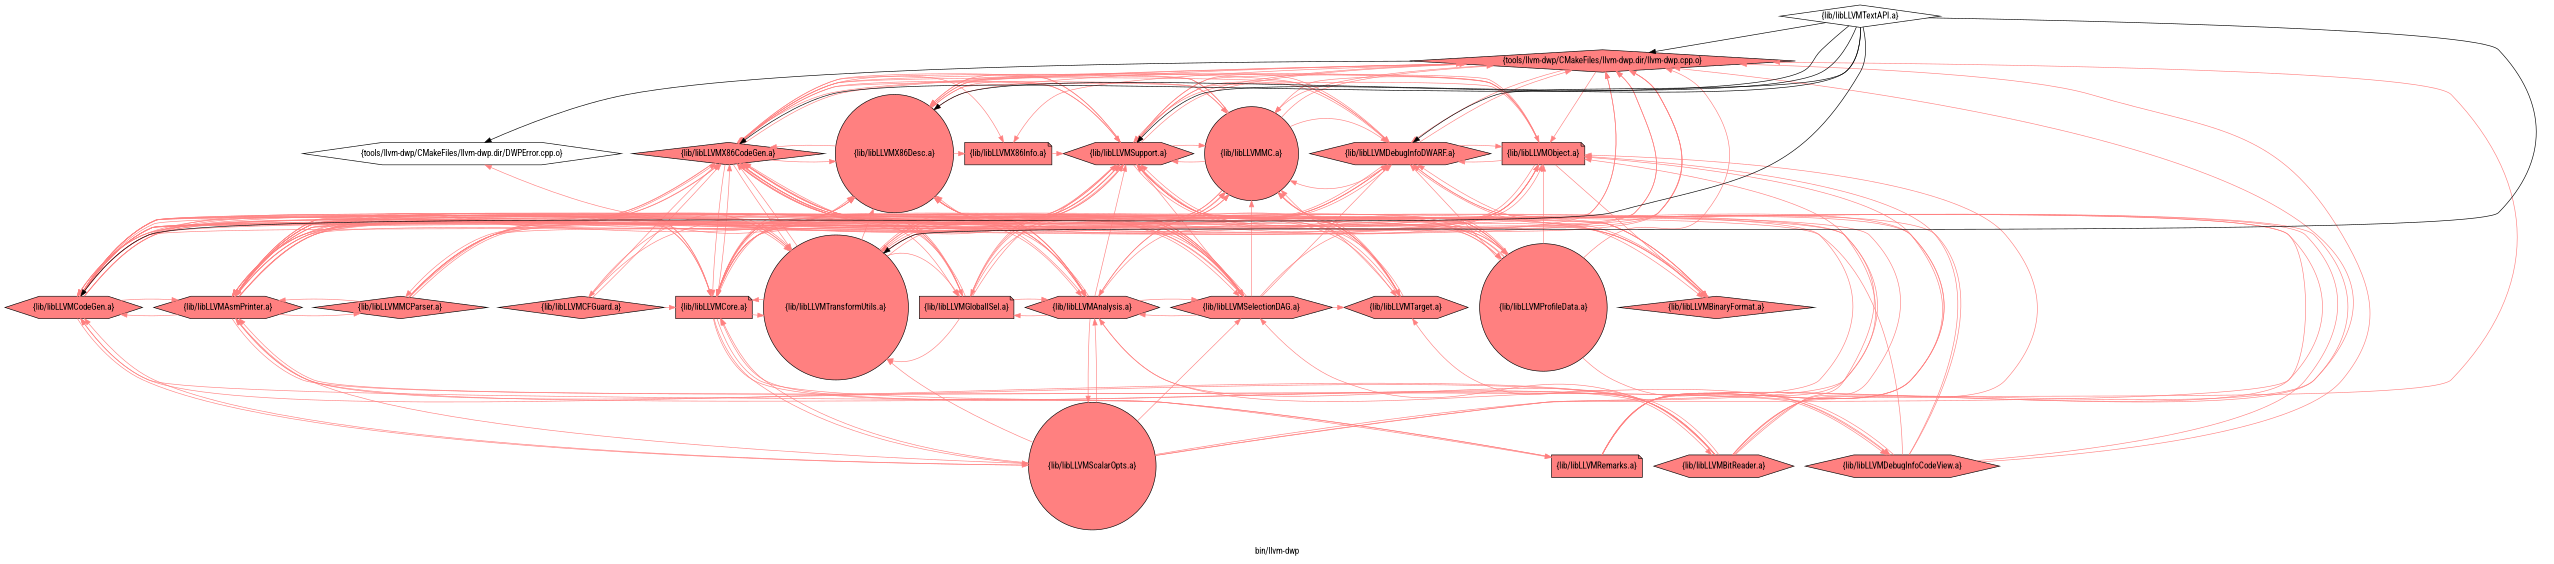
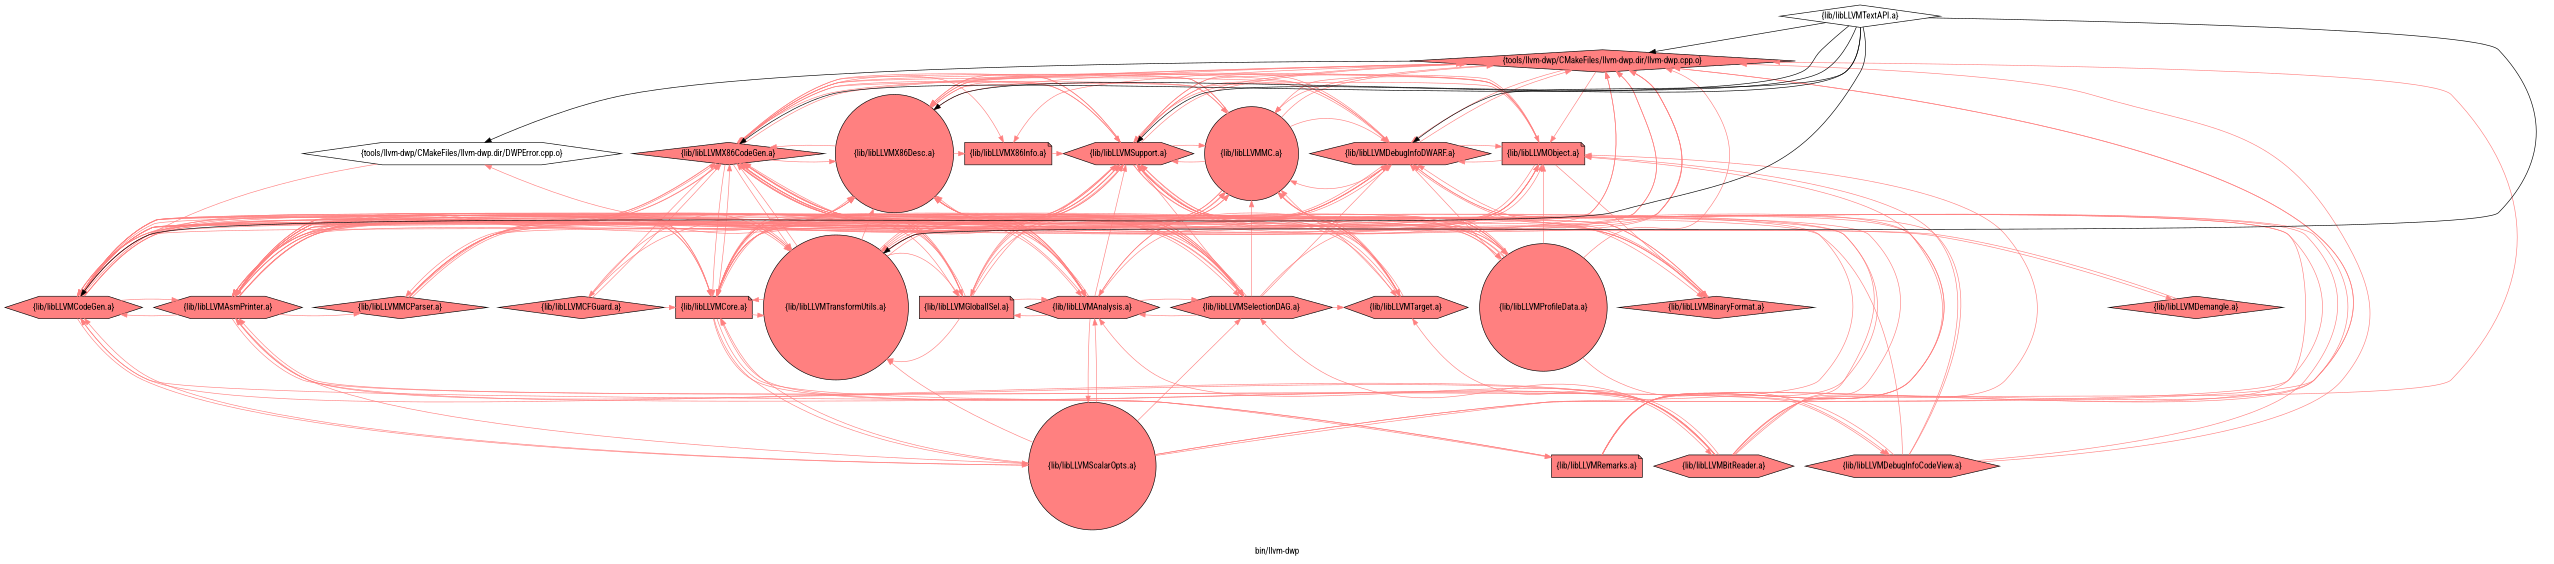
edge "{lib/libLLVMTransformUtils.a}" -> "{lib/libLLVMBinaryFormat.a}": now "{lib/libLLVMTransformUtils.a}" -> "{lib/libLLVMDebugInfoDWARF.a}"
edge "{lib/libLLVMSelectionDAG.a}" -> "{lib/libLLVMCodeGen.a}": now "{tools/llvm-dwp/CMakeFiles/llvm-dwp.dir/DWPError.cpp.o}" -> "{lib/libLLVMCodeGen.a}"
edge "{lib/libLLVMMCParser.a}" -> "{lib/libLLVMAsmPrinter.a}": removed
node "{lib/libLLVMDemangle.a}": added
edge "{lib/libLLVMScalarOpts.a}" -> "{lib/libLLVMObject.a}": now "{lib/libLLVMScalarOpts.a}" -> "{tools/llvm-dwp/CMakeFiles/llvm-dwp.dir/llvm-dwp.cpp.o}"
edge "{lib/libLLVMAnalysis.a}" -> "{lib/libLLVMDebugInfoCodeView.a}": now "{lib/libLLVMAnalysis.a}" -> "{lib/libLLVMCore.a}"
